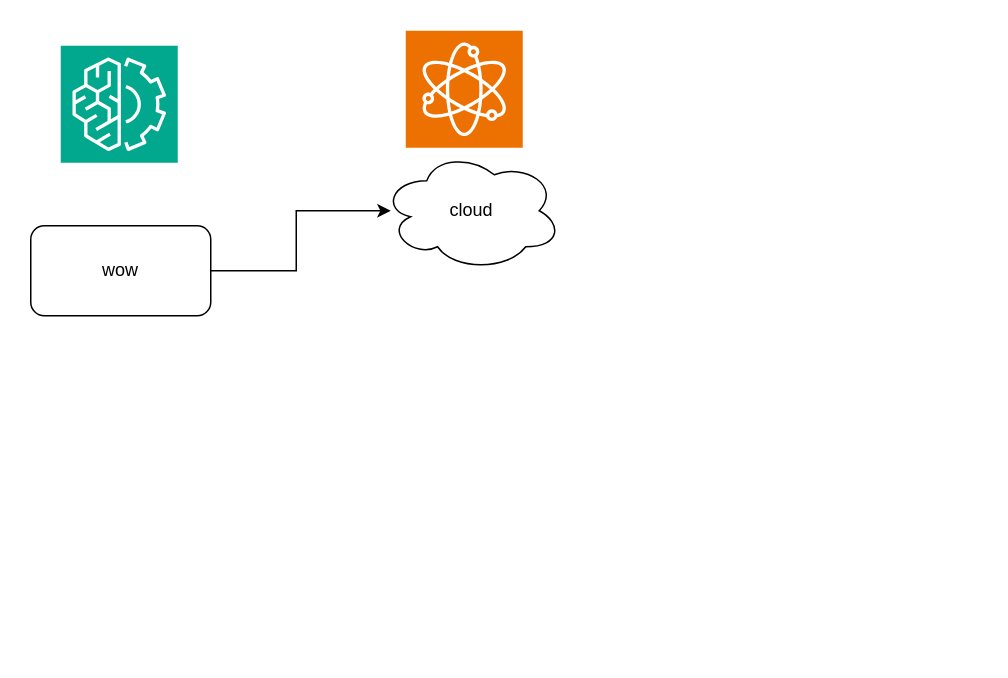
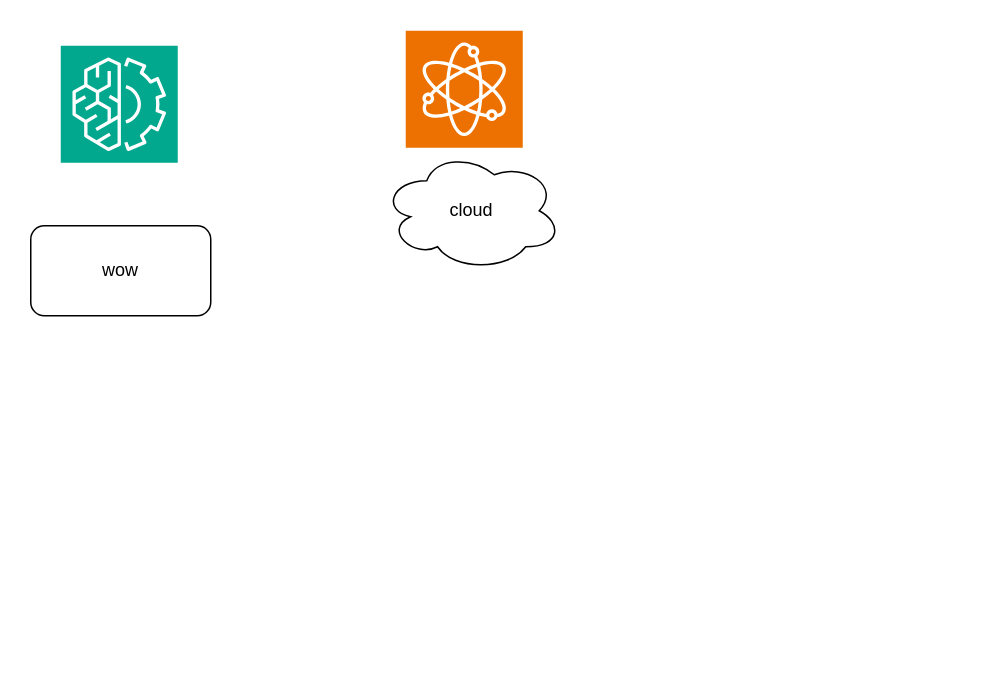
edge "wow" -> "cloud": removed
